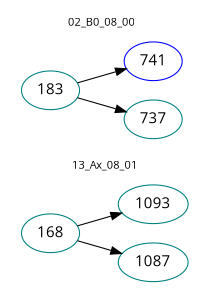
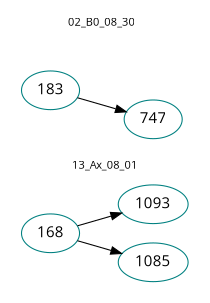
cluster "02_B0_08_00": label "02_B0_08_00" -> "02_B0_08_30"
node "741": removed
node "737": label "737" -> "747"
node "1087": label "1087" -> "1085"
